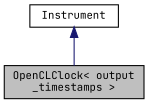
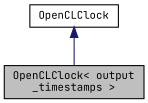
node "Instrument": label "Instrument" -> "OpenCLClock"
